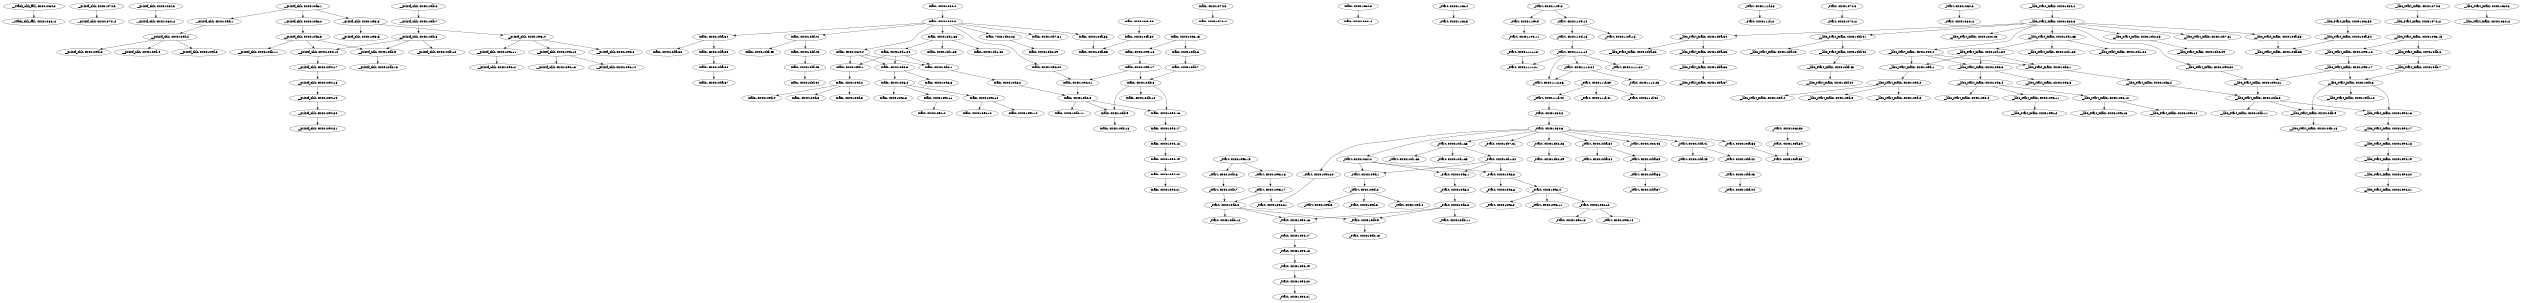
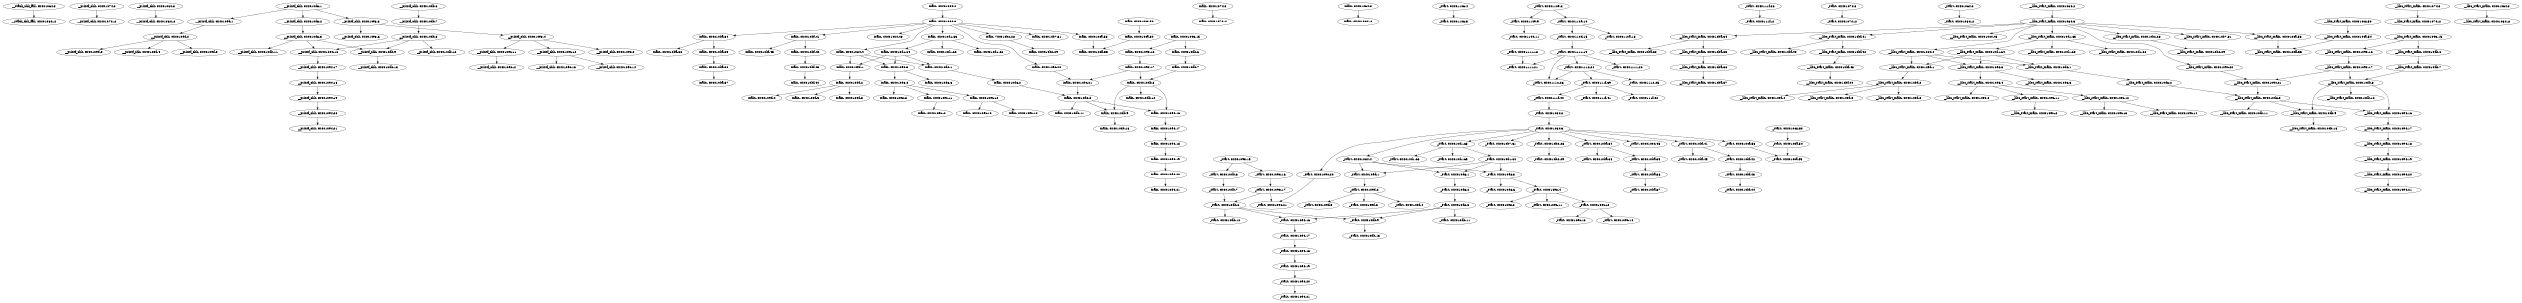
node "main: 0x4010c4:48": added
edge "_start: 0x401112:24" -> "_start: 0x40111f:39": added
edge "_start: 0x4010bf:42" -> "_start: 0x4010bf:43": added
